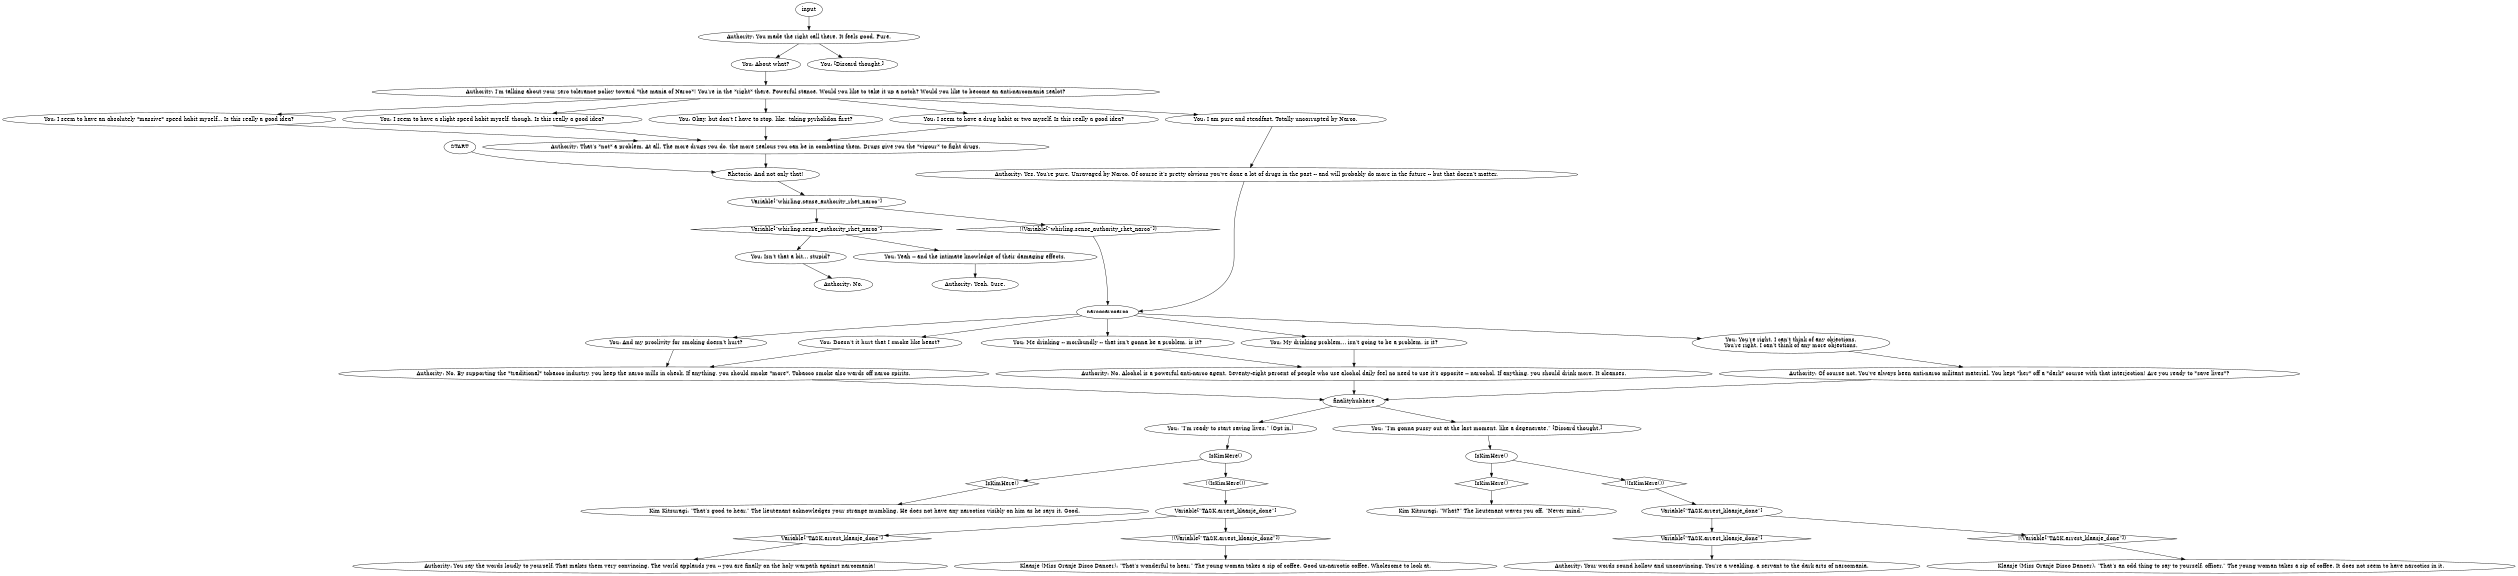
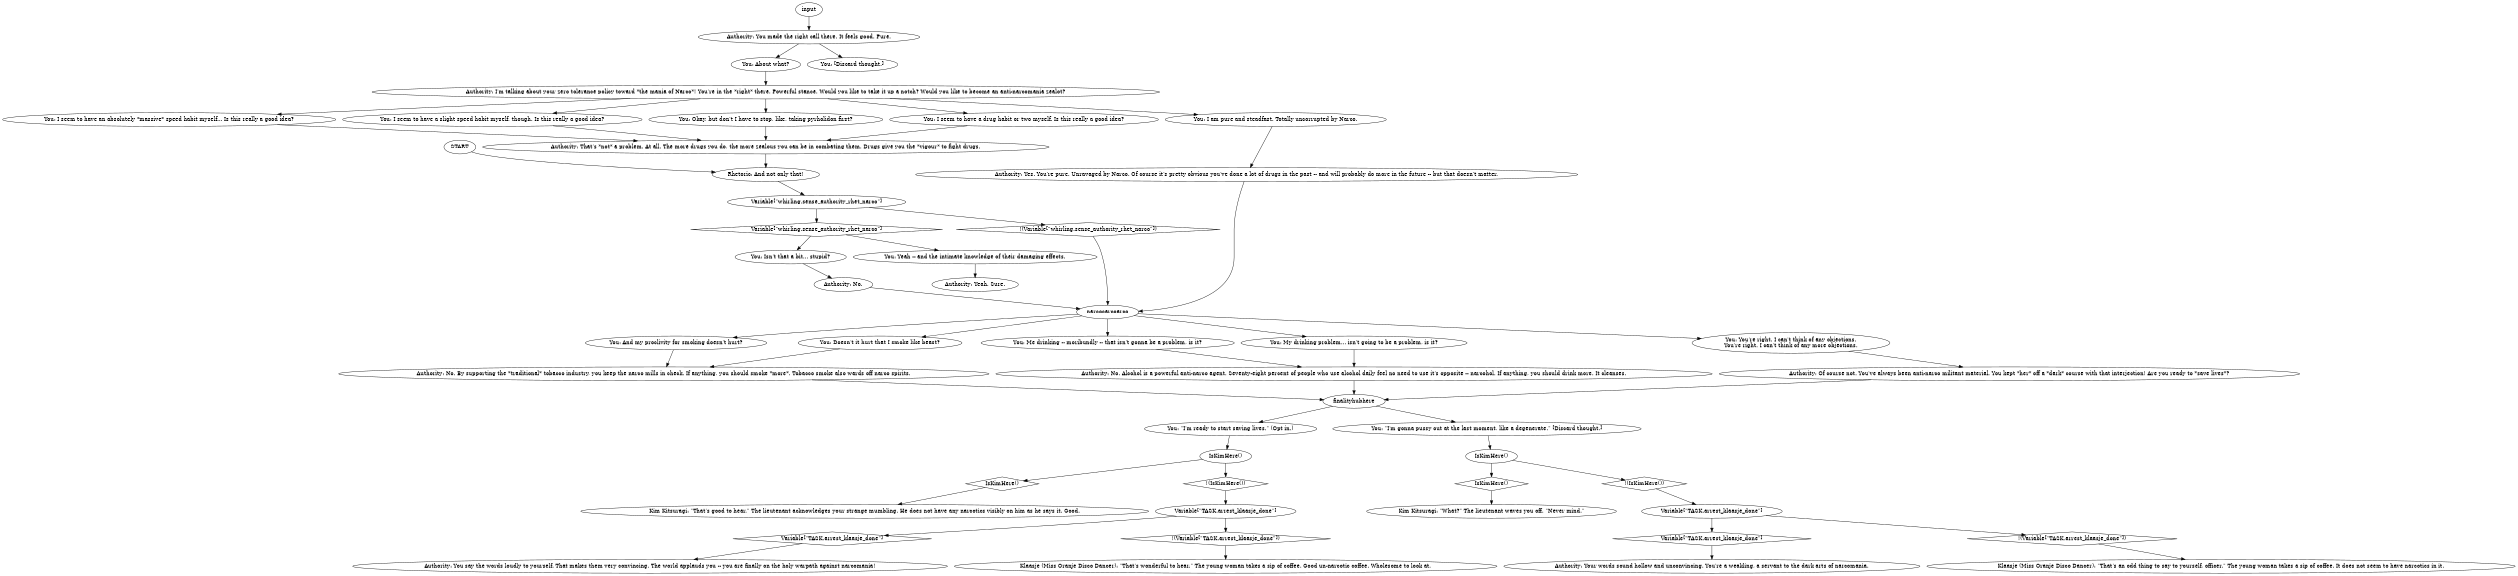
edge "Authority: No." -> "narcocarcoarco": added
